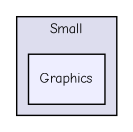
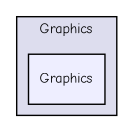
cluster "Small": label "Small" -> "Graphics"
